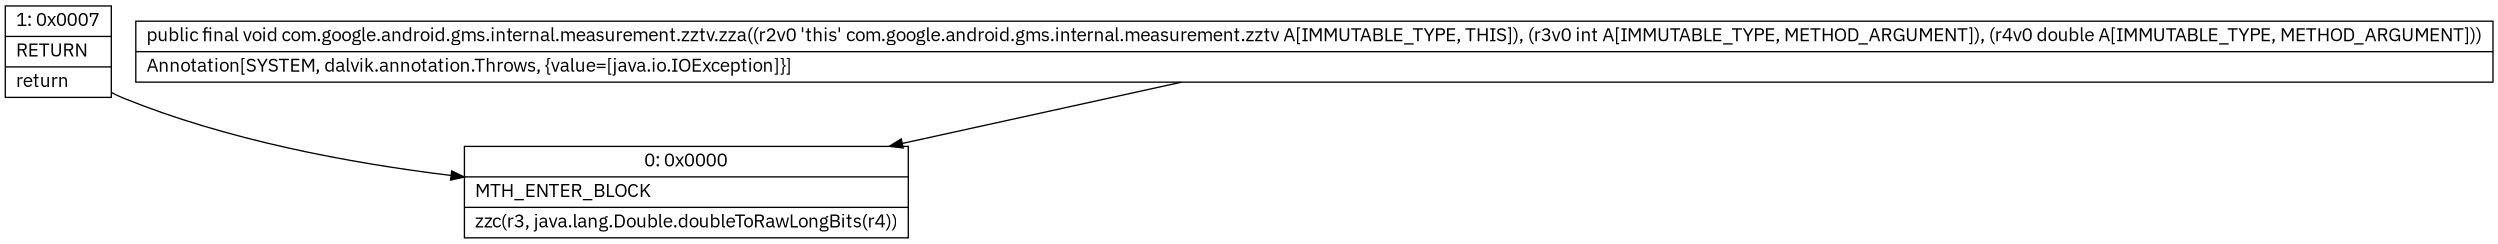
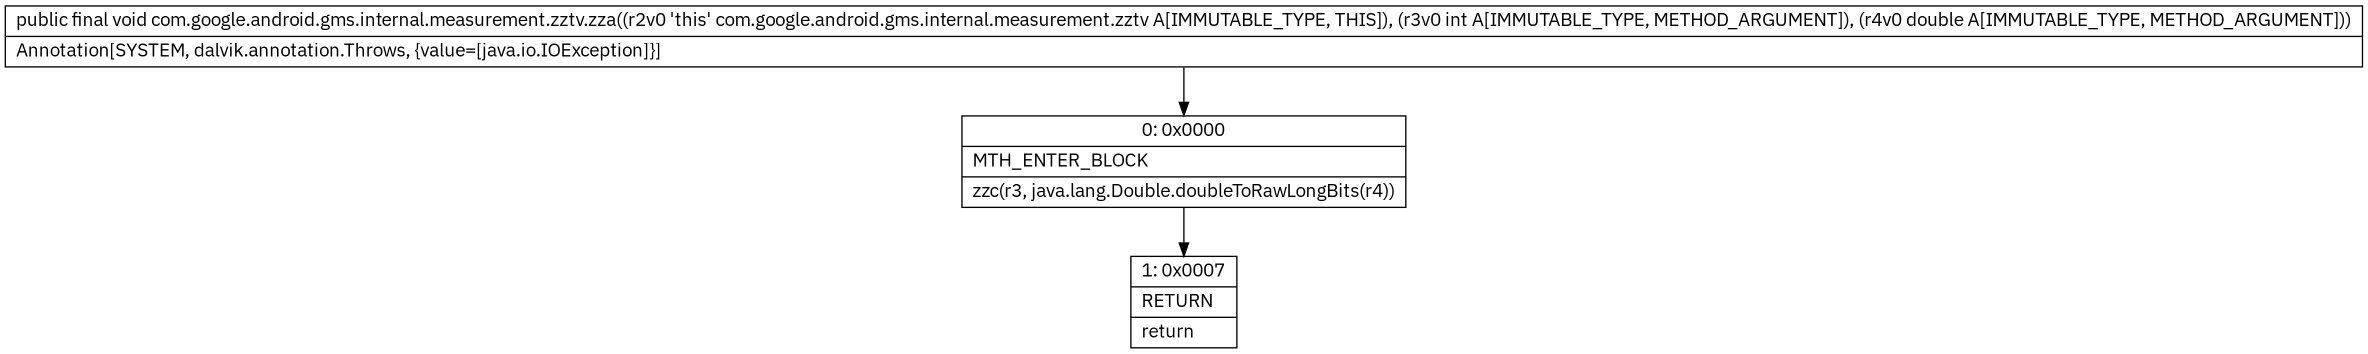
edge "1: 0x0007" -> "0: 0x0000": reversed
